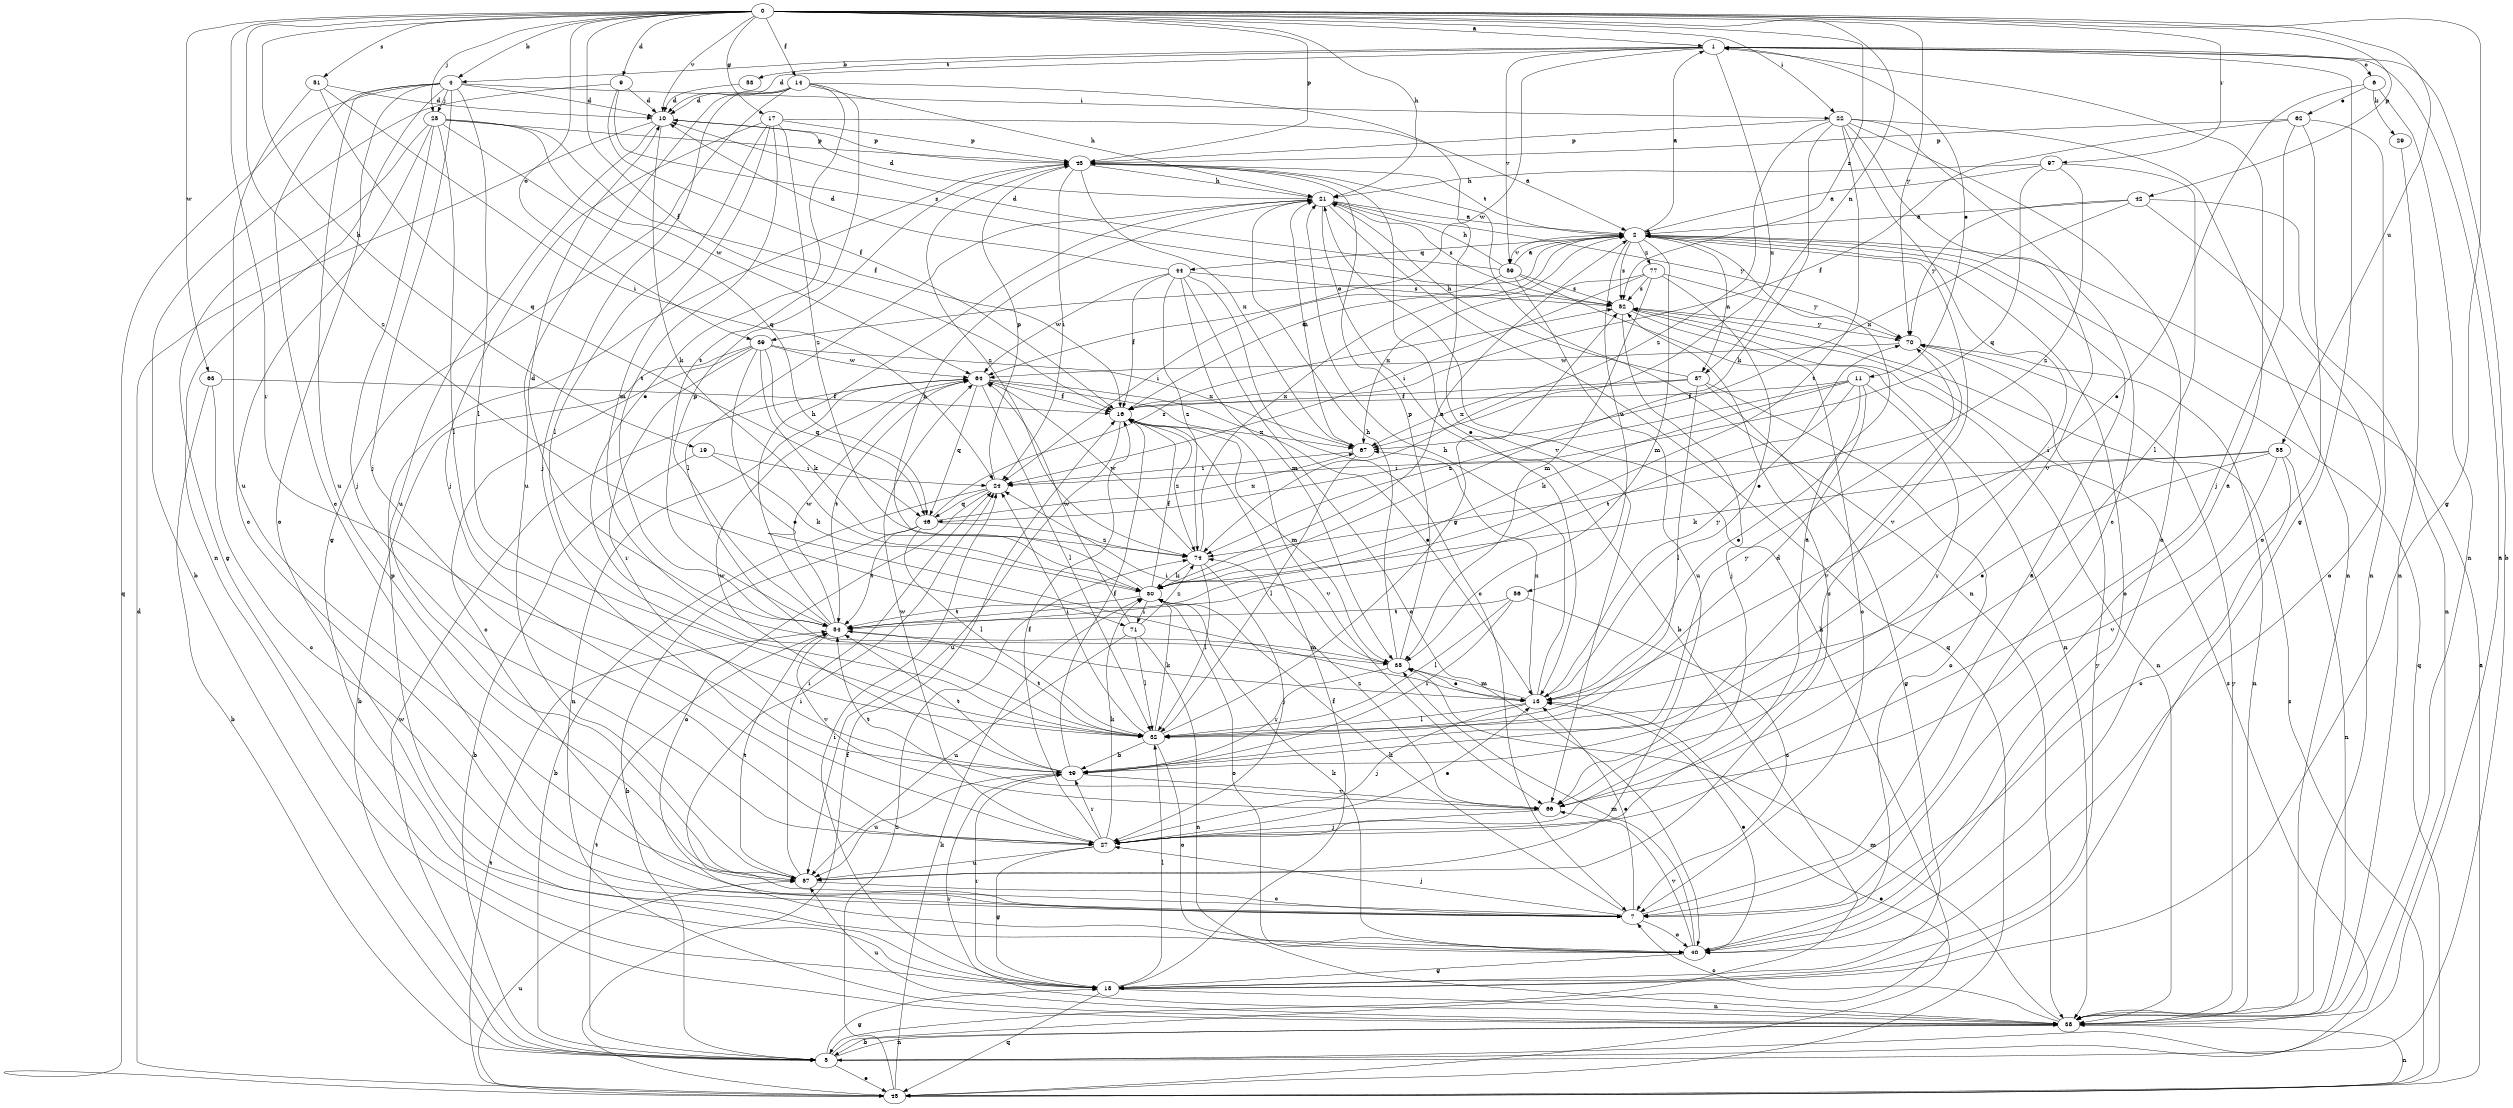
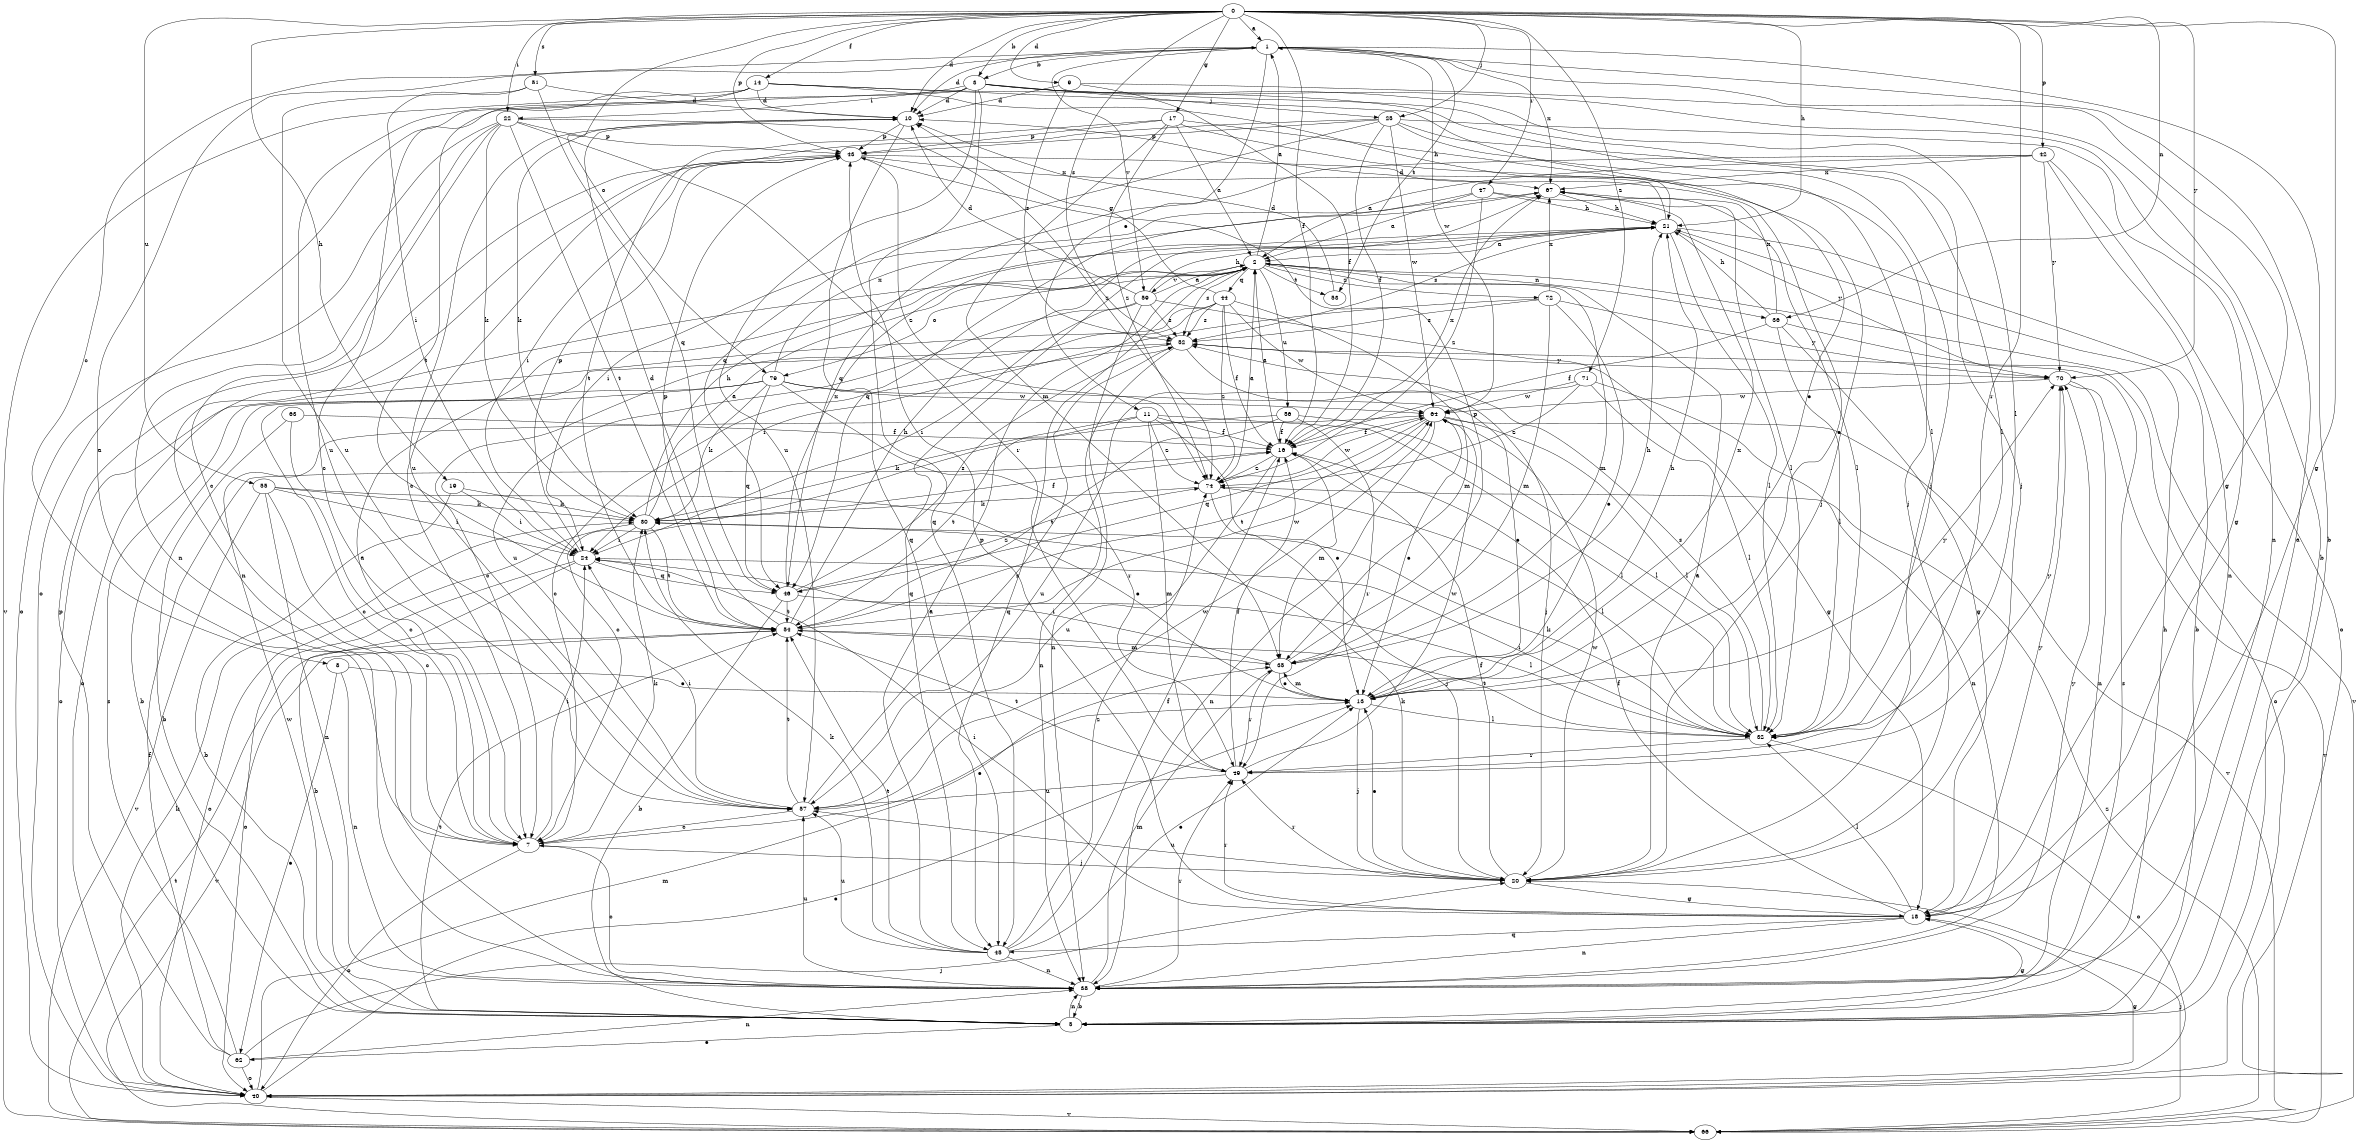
edge "0" -> "63": removed, label "w"
edge "0" -> "10": label "v" -> "d"
node "4": label "4" -> "3"
node "6": label "6" -> "8"
node "29": removed
node "97": label "97" -> "47"
edge "2" -> "43": now "2" -> "53"
edge "43" -> "21": removed, label "h"
edge "42" -> "46": added, label "q"
edge "44" -> "10": label "d" -> "g"
node "77": label "77" -> "72"
node "39": label "39" -> "79"
node "37": label "37" -> "36"
edge "74" -> "2": label "x" -> "a"
edge "56" -> "16": added, label "f"
edge "22" -> "49": label "i" -> "r"
edge "22" -> "66": removed, label "v"
edge "32" -> "52": label "g" -> "s"
edge "11" -> "32": label "d" -> "l"
edge "11" -> "49": label "r" -> "m"
edge "30" -> "71": now "30" -> "24"
edge "10" -> "45": label "d" -> "q"
edge "57" -> "64": added, label "w"
edge "14" -> "18": now "59" -> "18"
edge "32" -> "49": label "b" -> "r"
edge "49" -> "66": removed, label "v"
node "27": label "27" -> "20"
edge "45" -> "52": now "62" -> "52"
edge "5" -> "45": now "5" -> "62"
